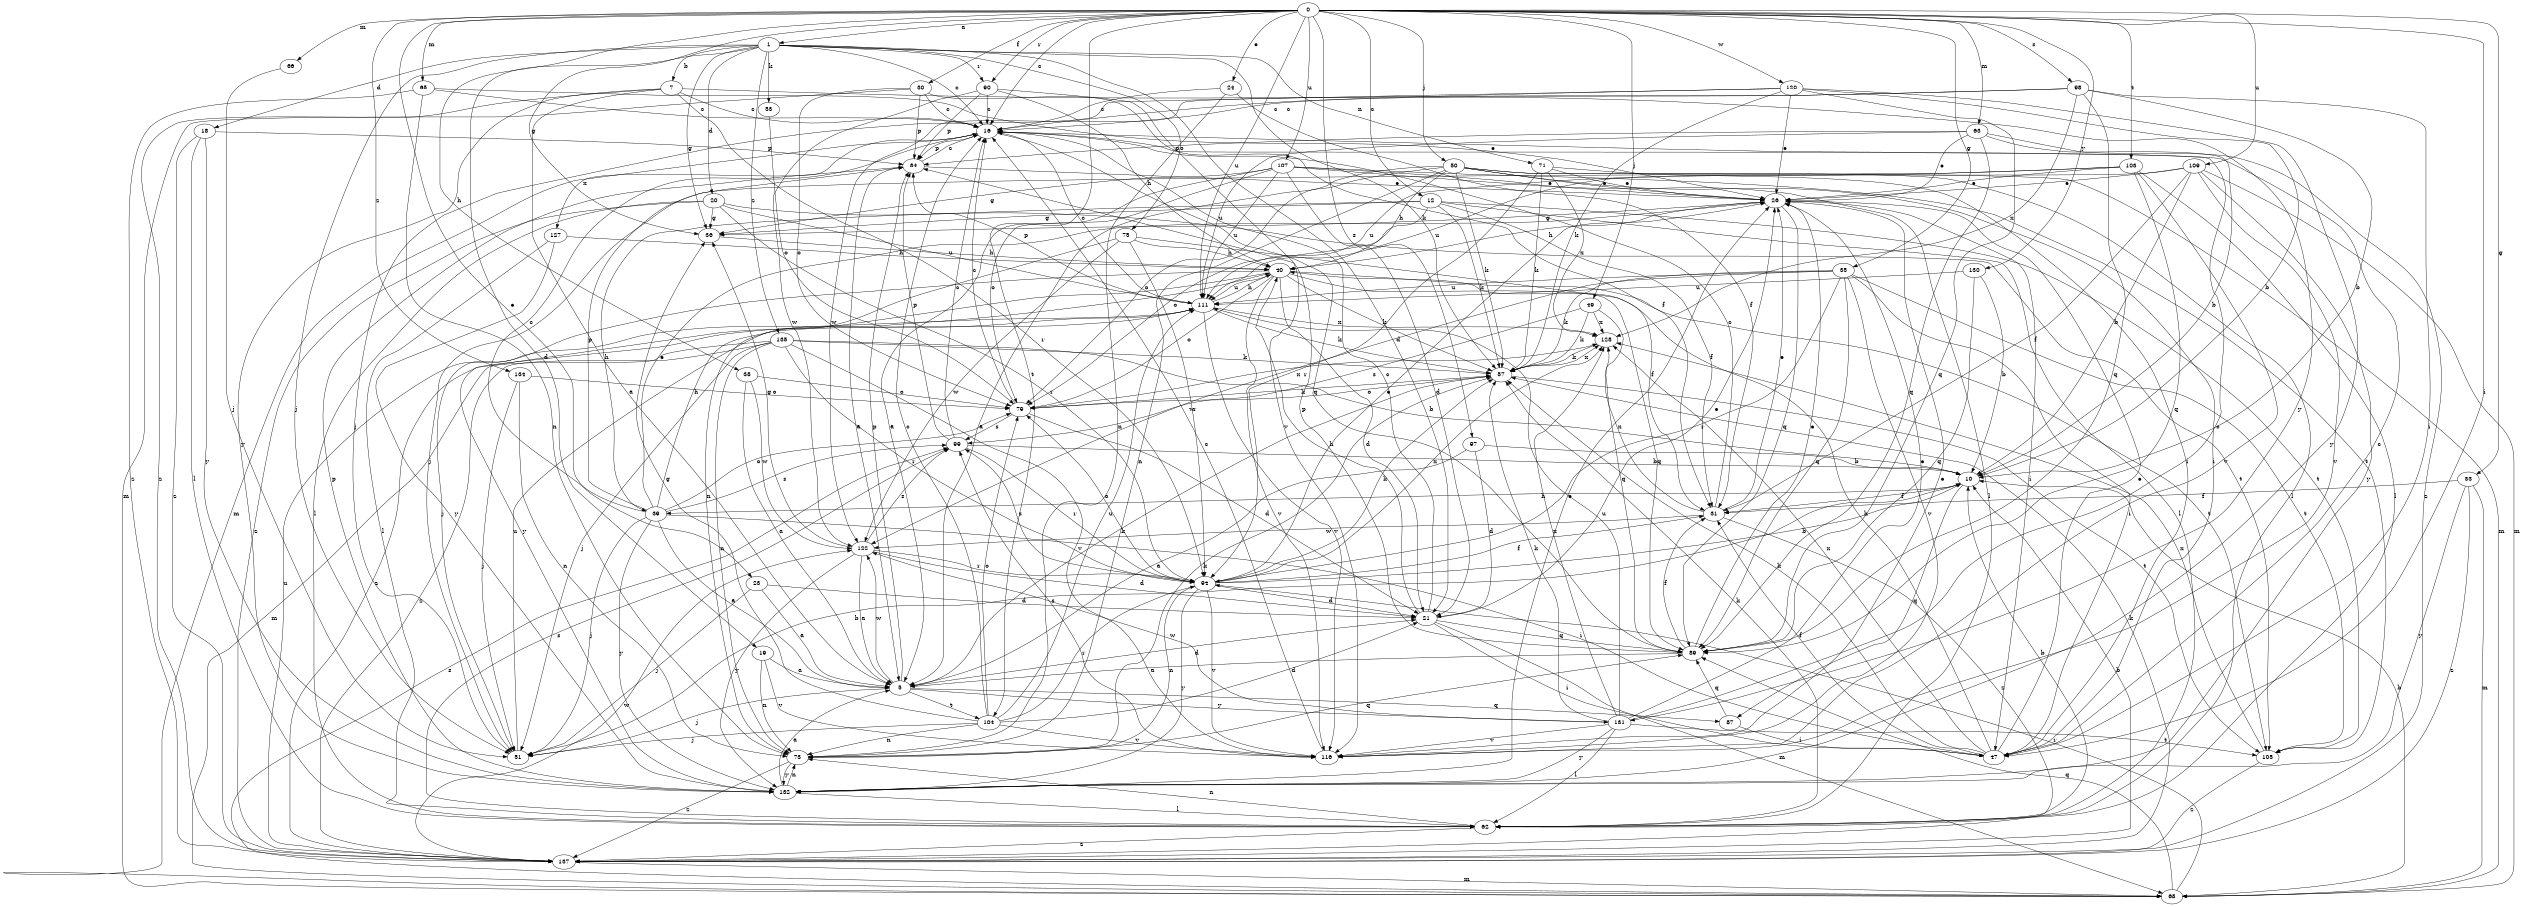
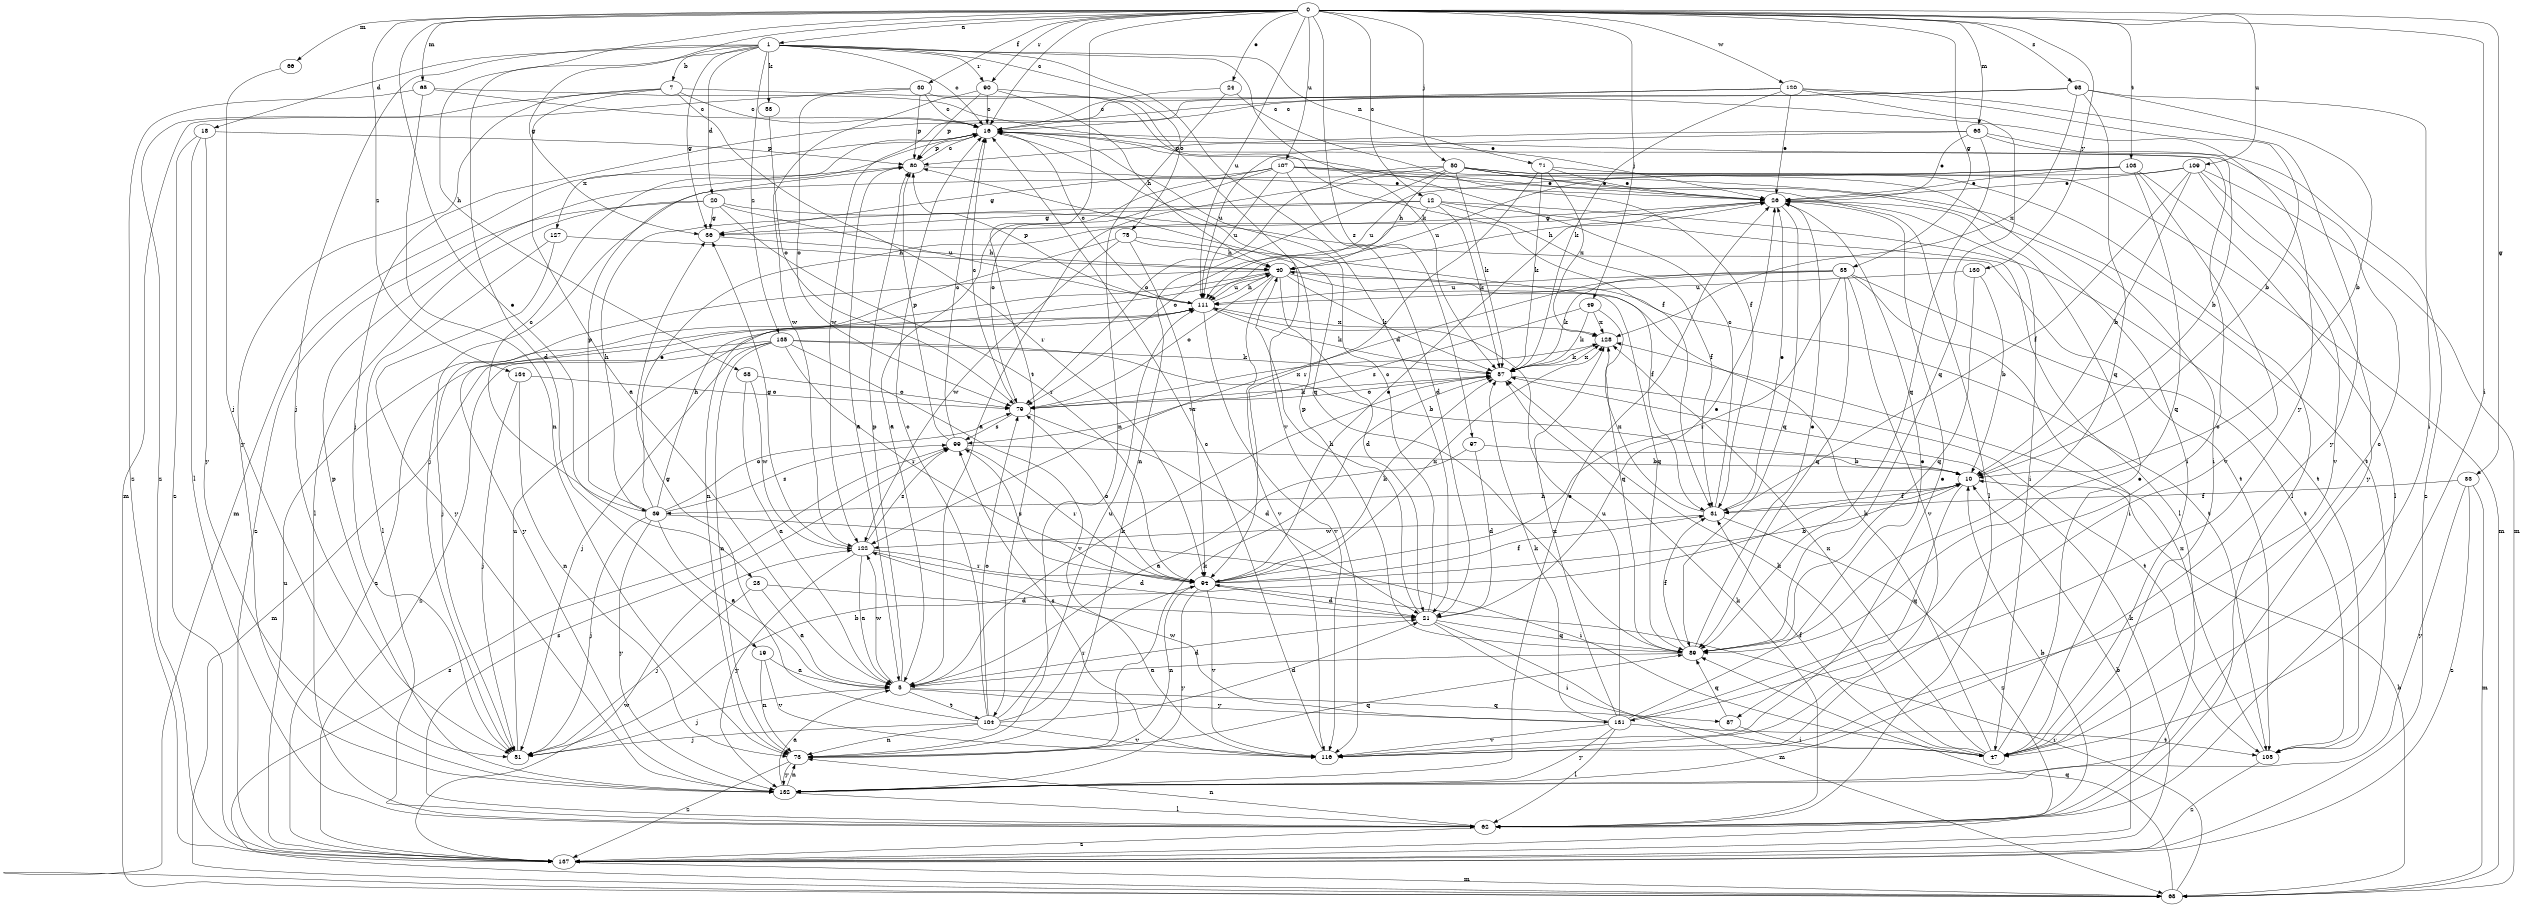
node "84": label "84" -> "80"
